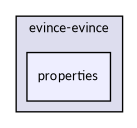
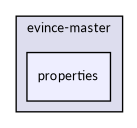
cluster "evince-evince": label "evince-evince" -> "evince-master"
